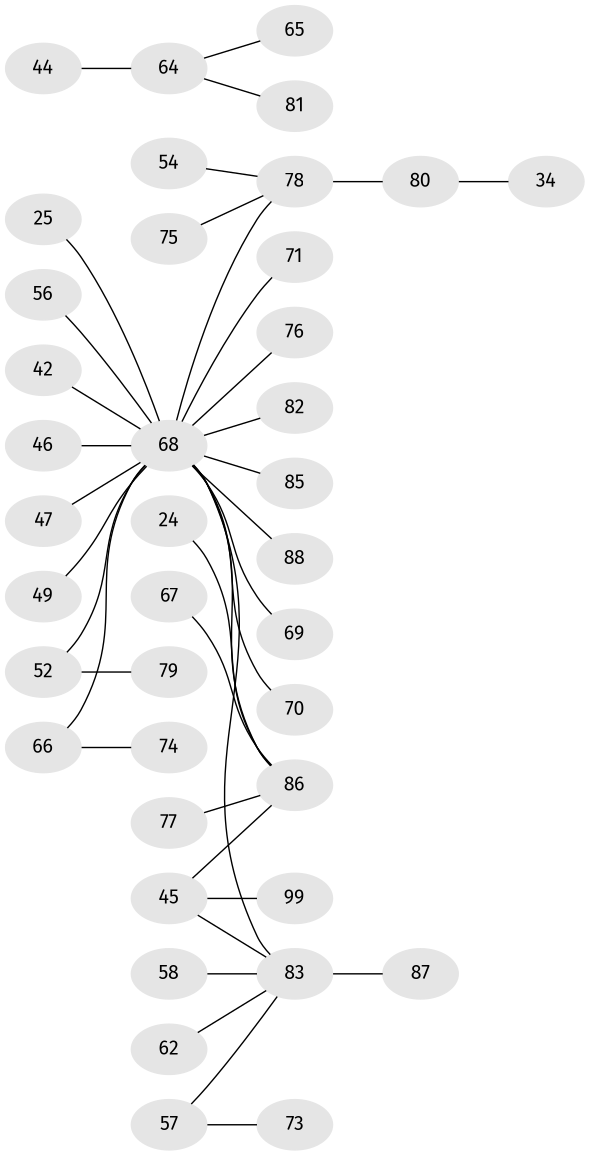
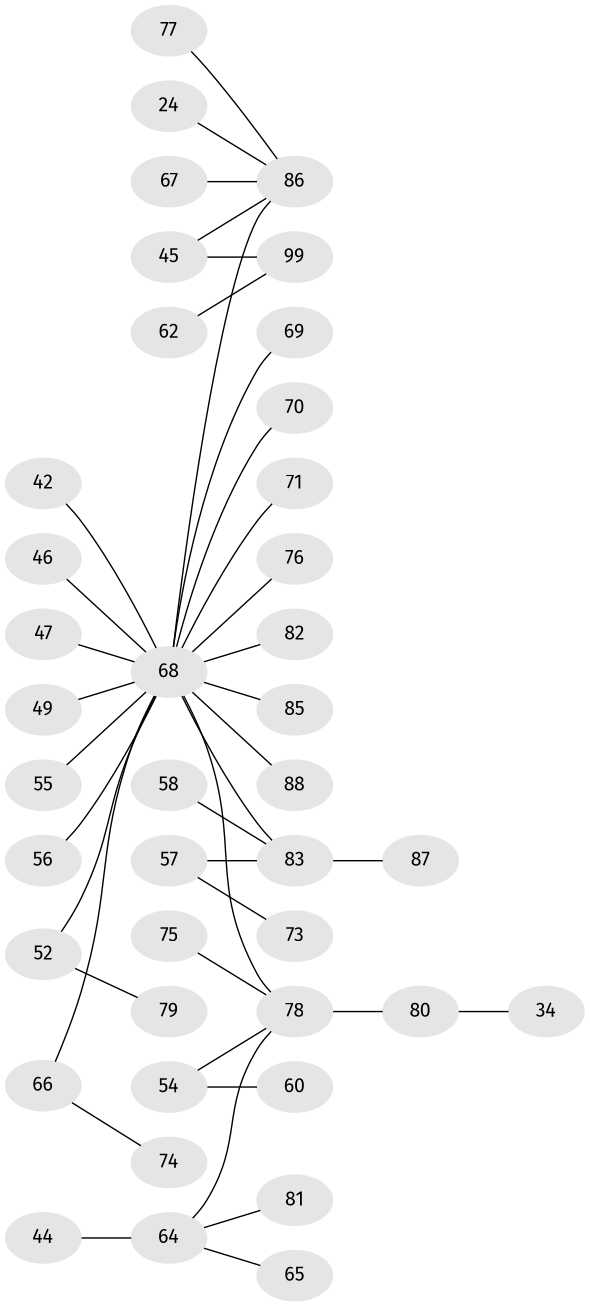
node "25": label "25" -> "55"
edge "45" -- "83": removed
edge "83" -- "62": now "99" -- "62"
node "60": added
edge "78" -- "64": added
